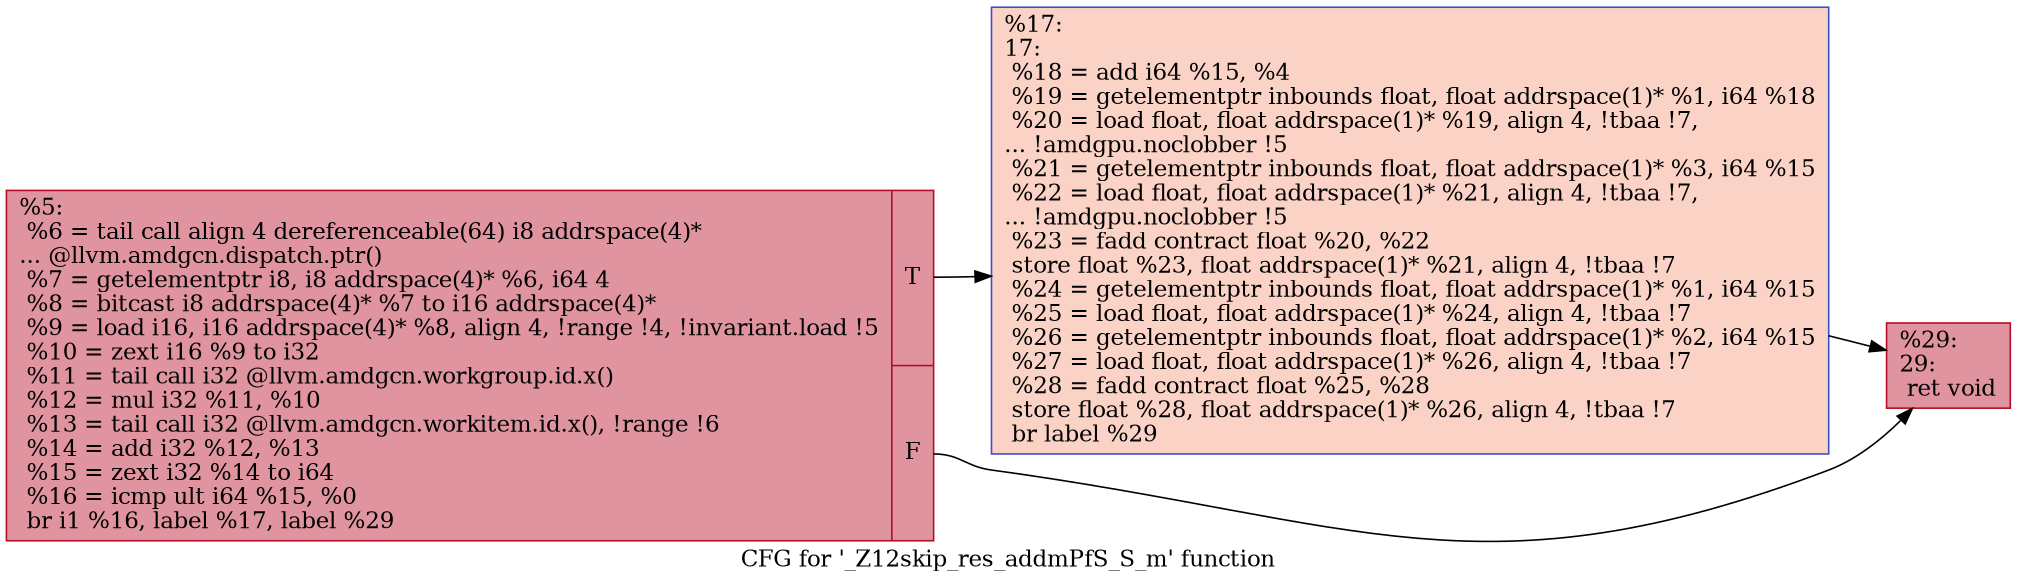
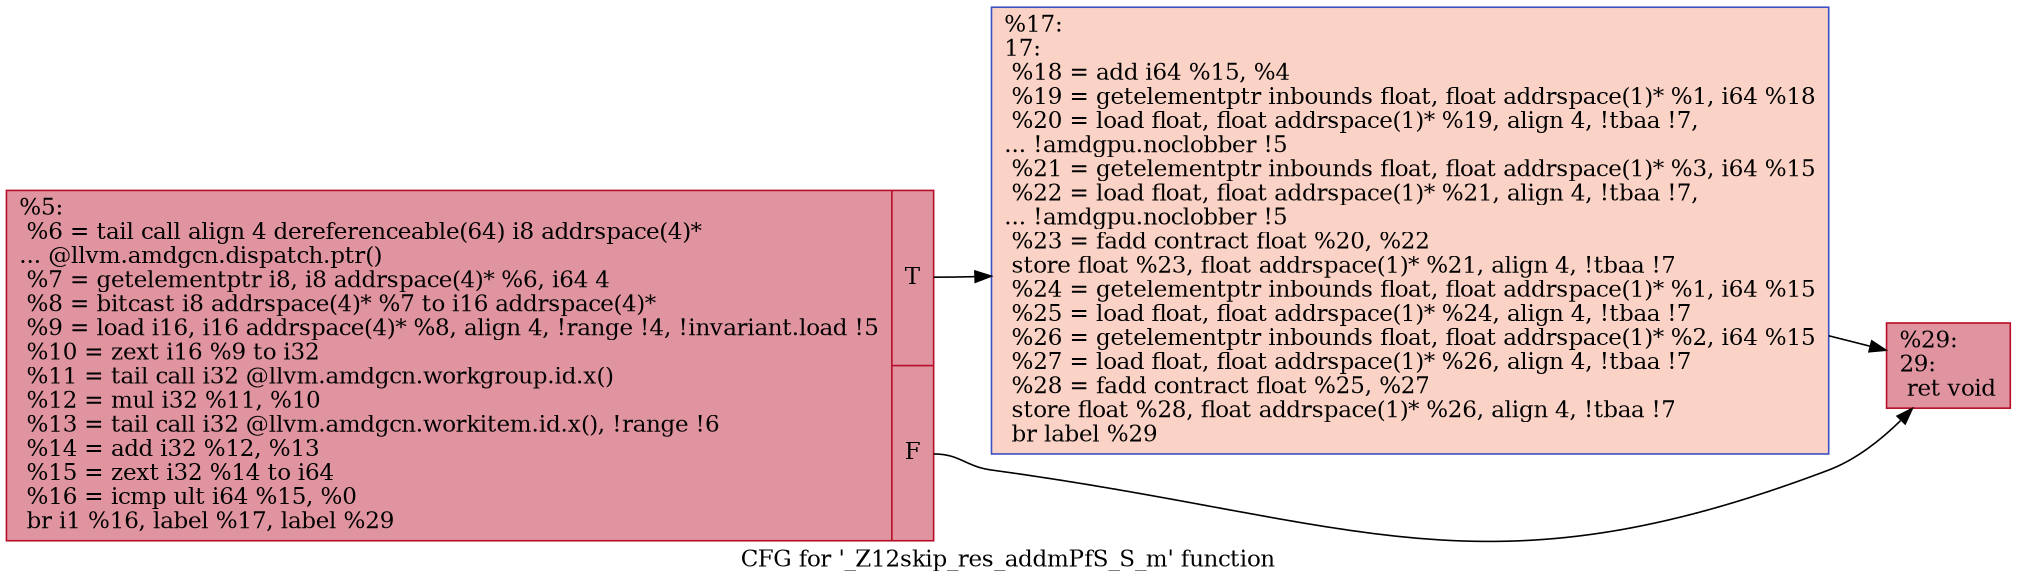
node "%17:": text "%28 = fadd contract float %25, %28" -> "%28 = fadd contract float %25, %27"
